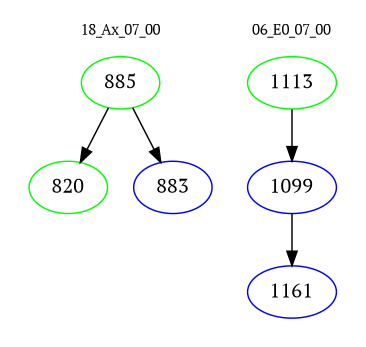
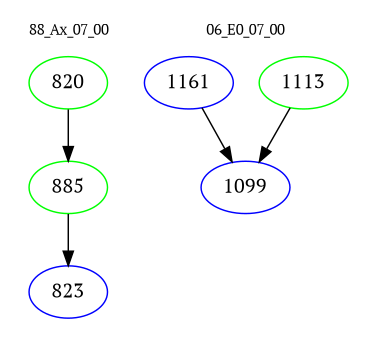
cluster "18_Ax_07_00": label "18_Ax_07_00" -> "88_Ax_07_00"
edge "885" -> "820": reversed
node "883": label "883" -> "823"
edge "1099" -> "1161": reversed
